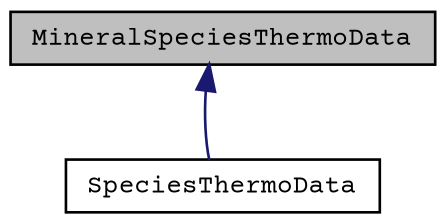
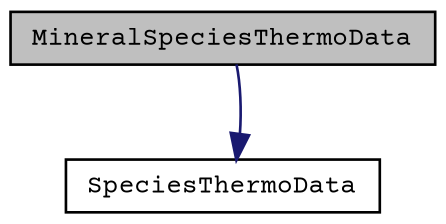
edge "SpeciesThermoData" -> "MineralSpeciesThermoData": reversed
